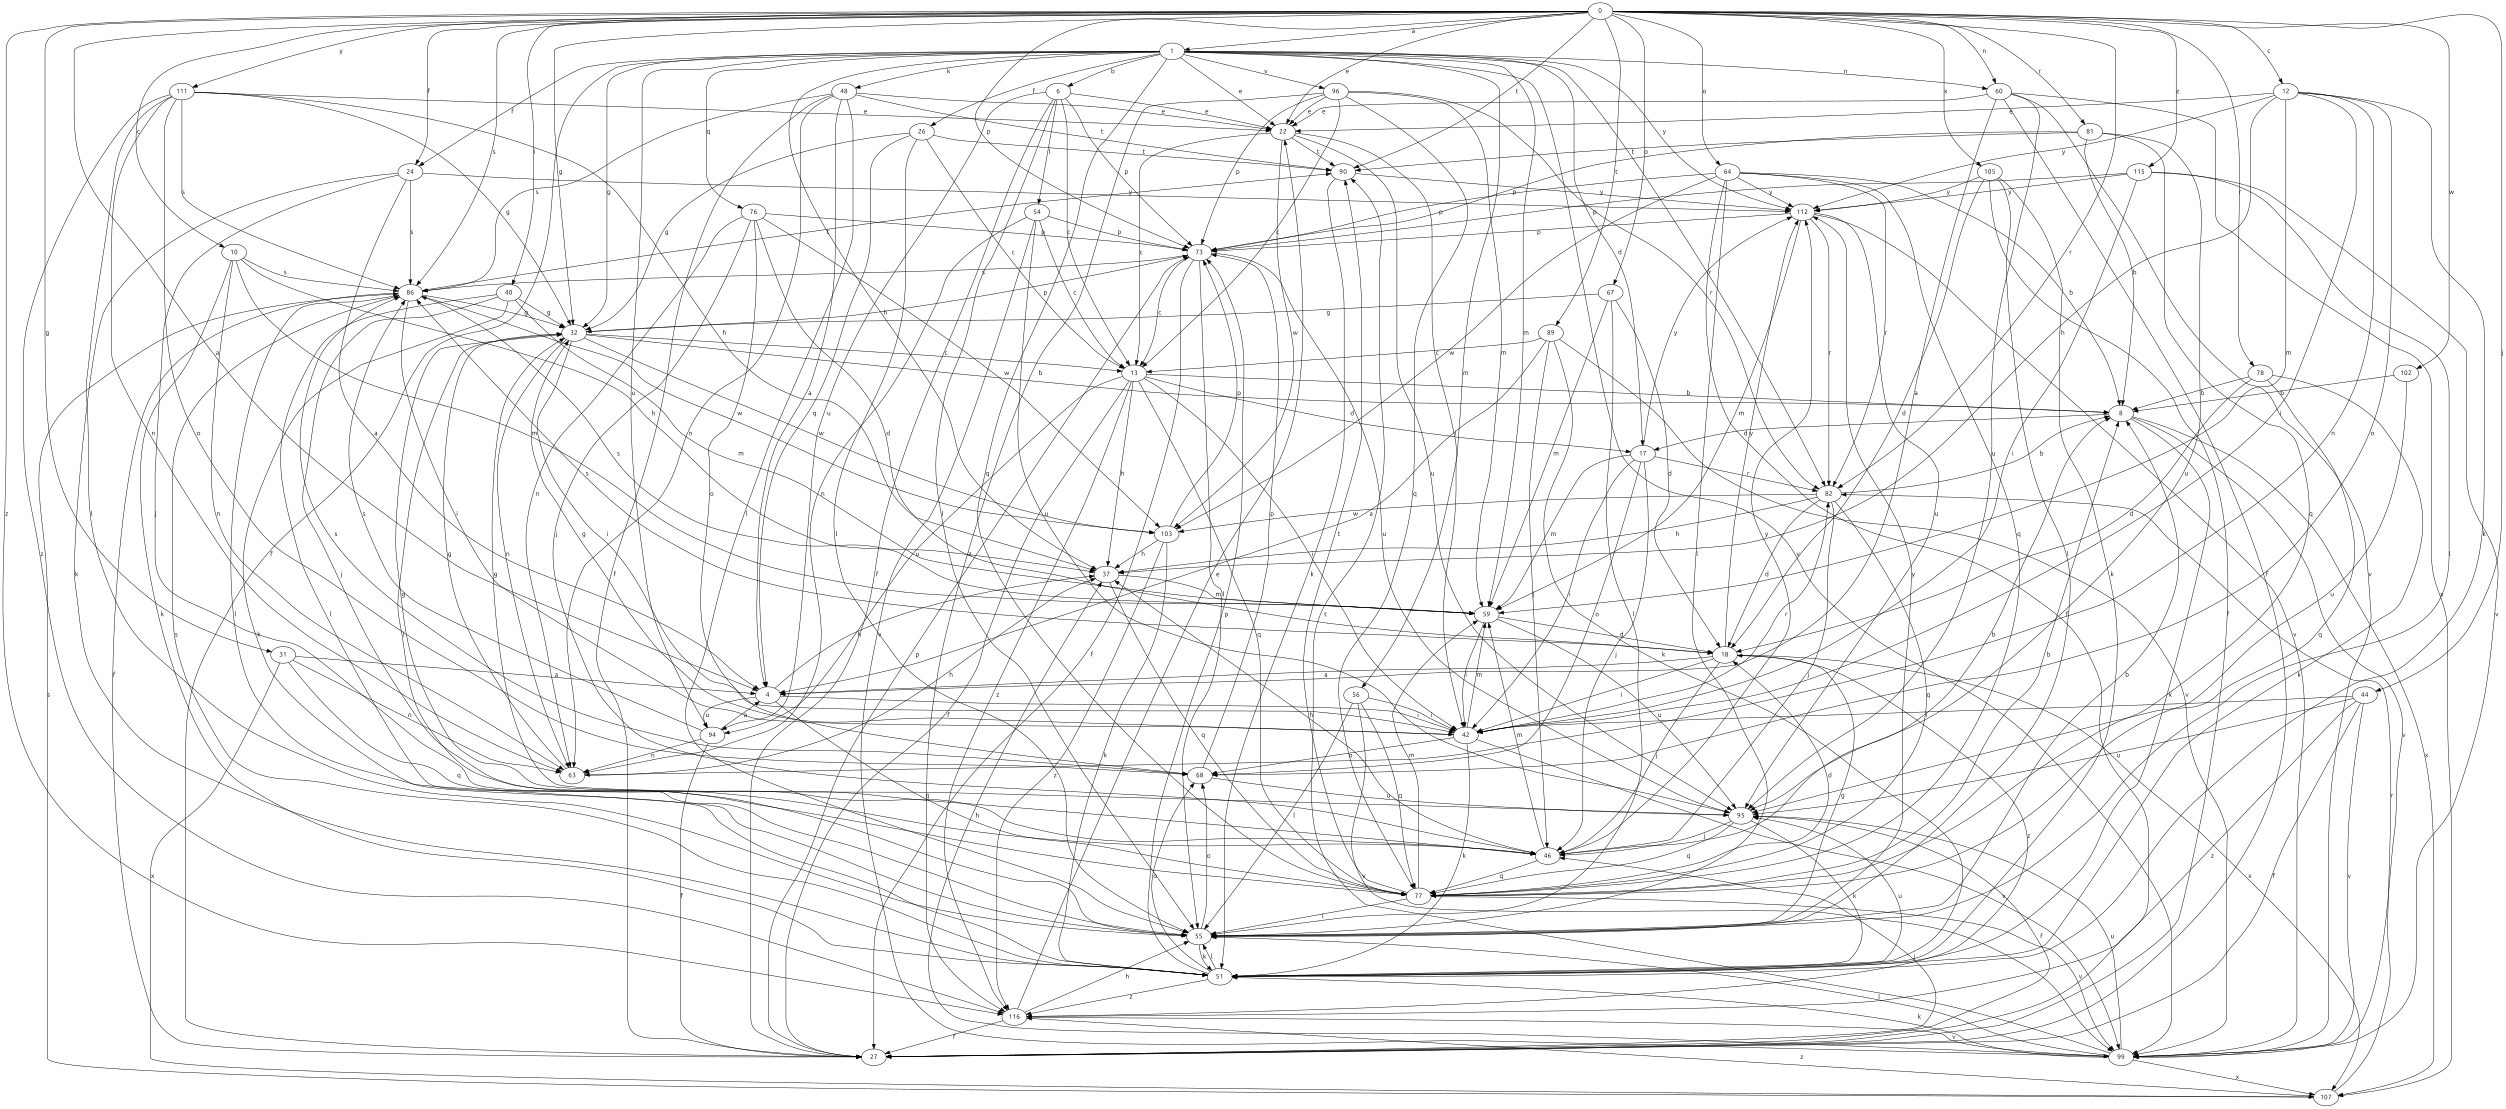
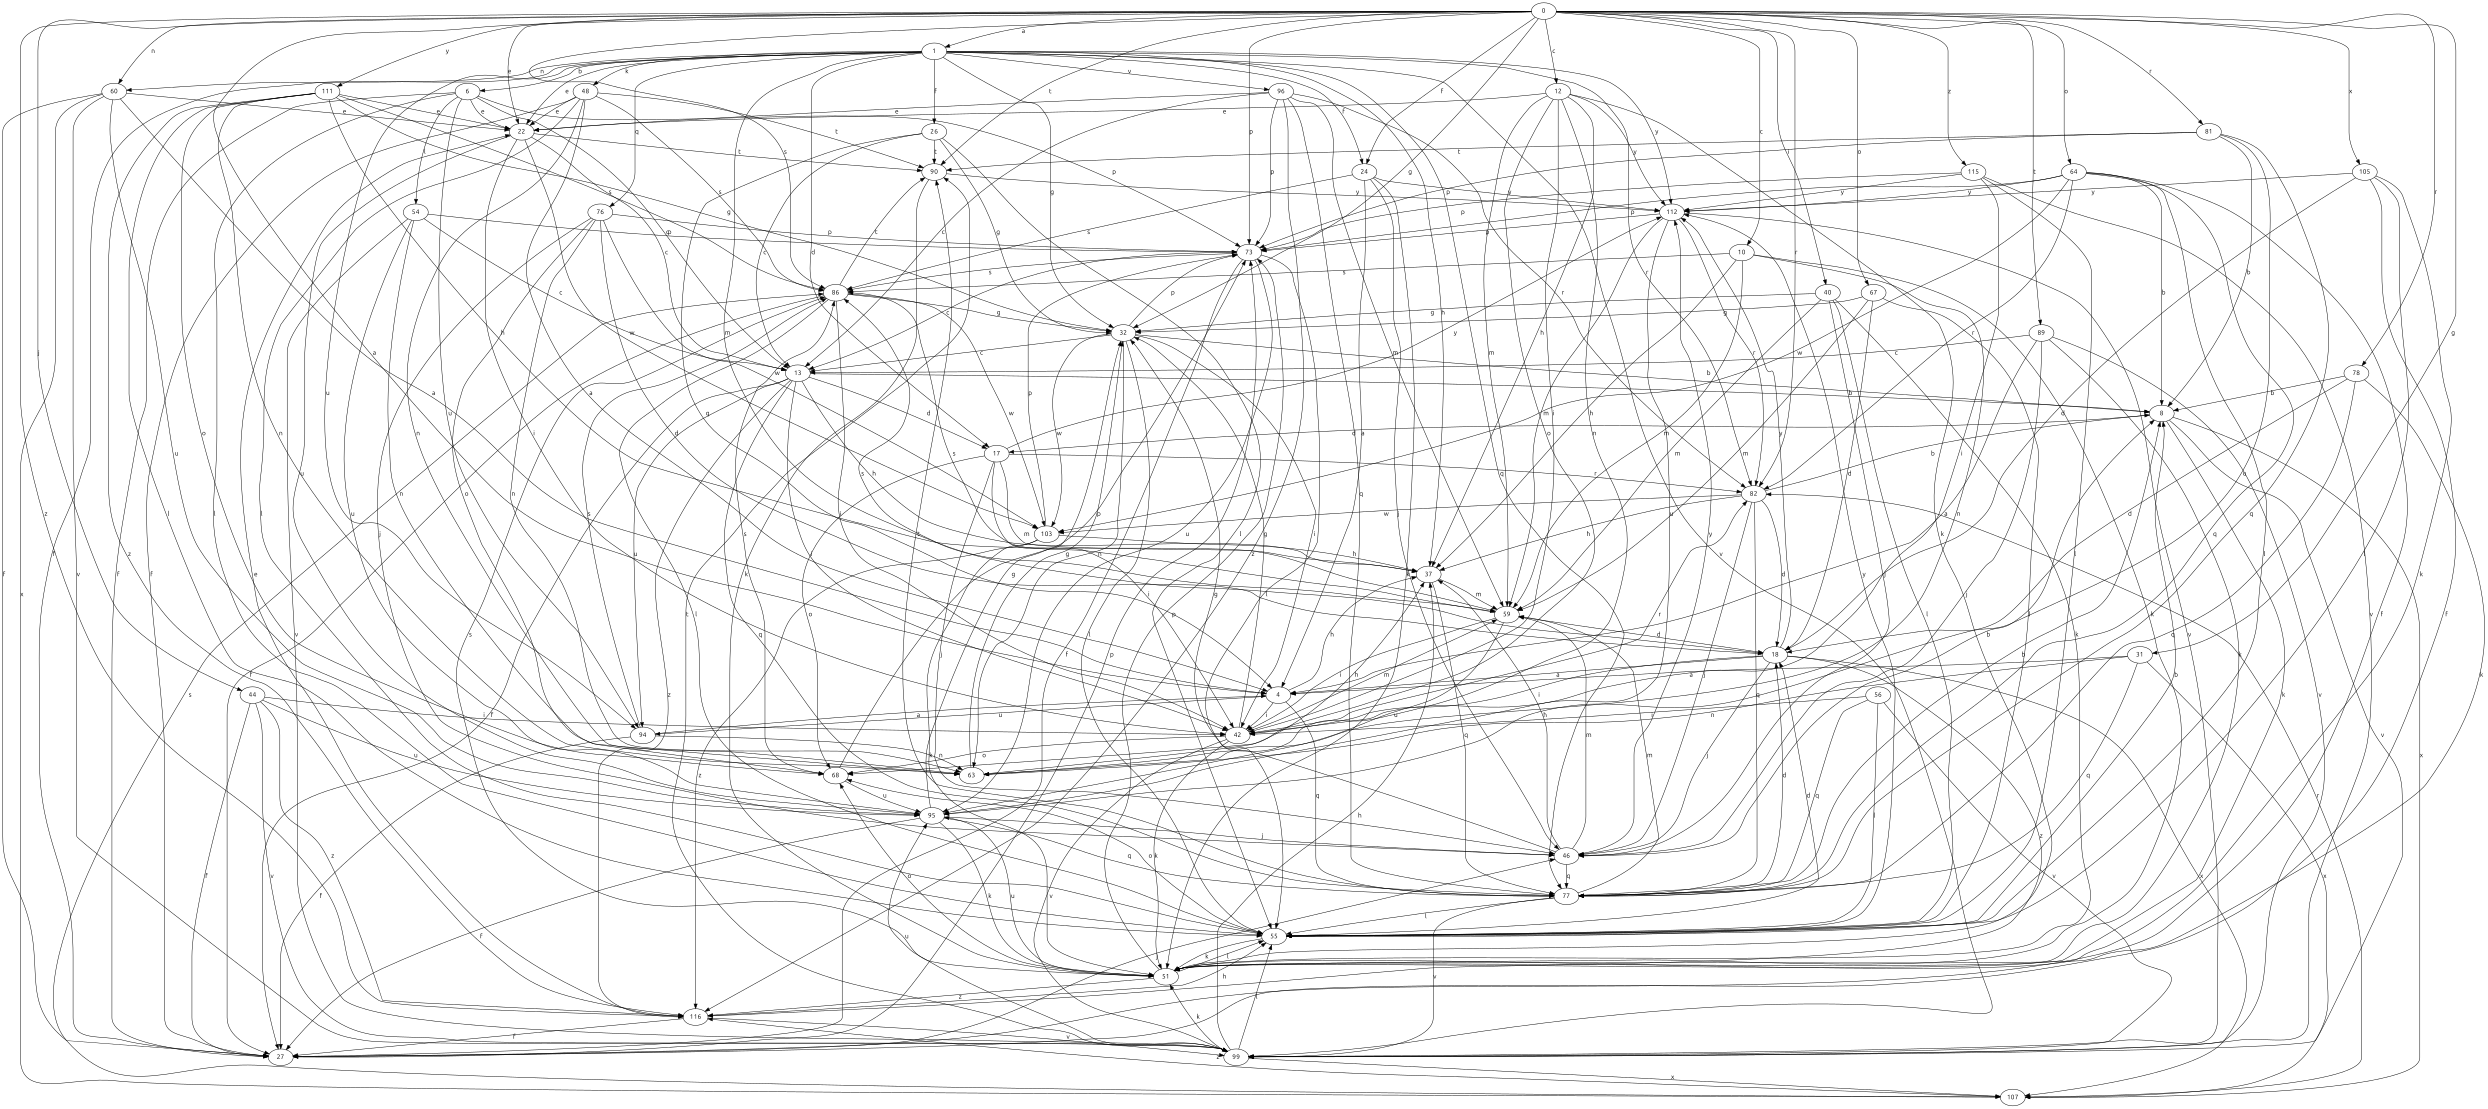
edge "1" -> "56": removed, label "m"
node "102": removed
edge "55" -> "18": label "g" -> "d"
